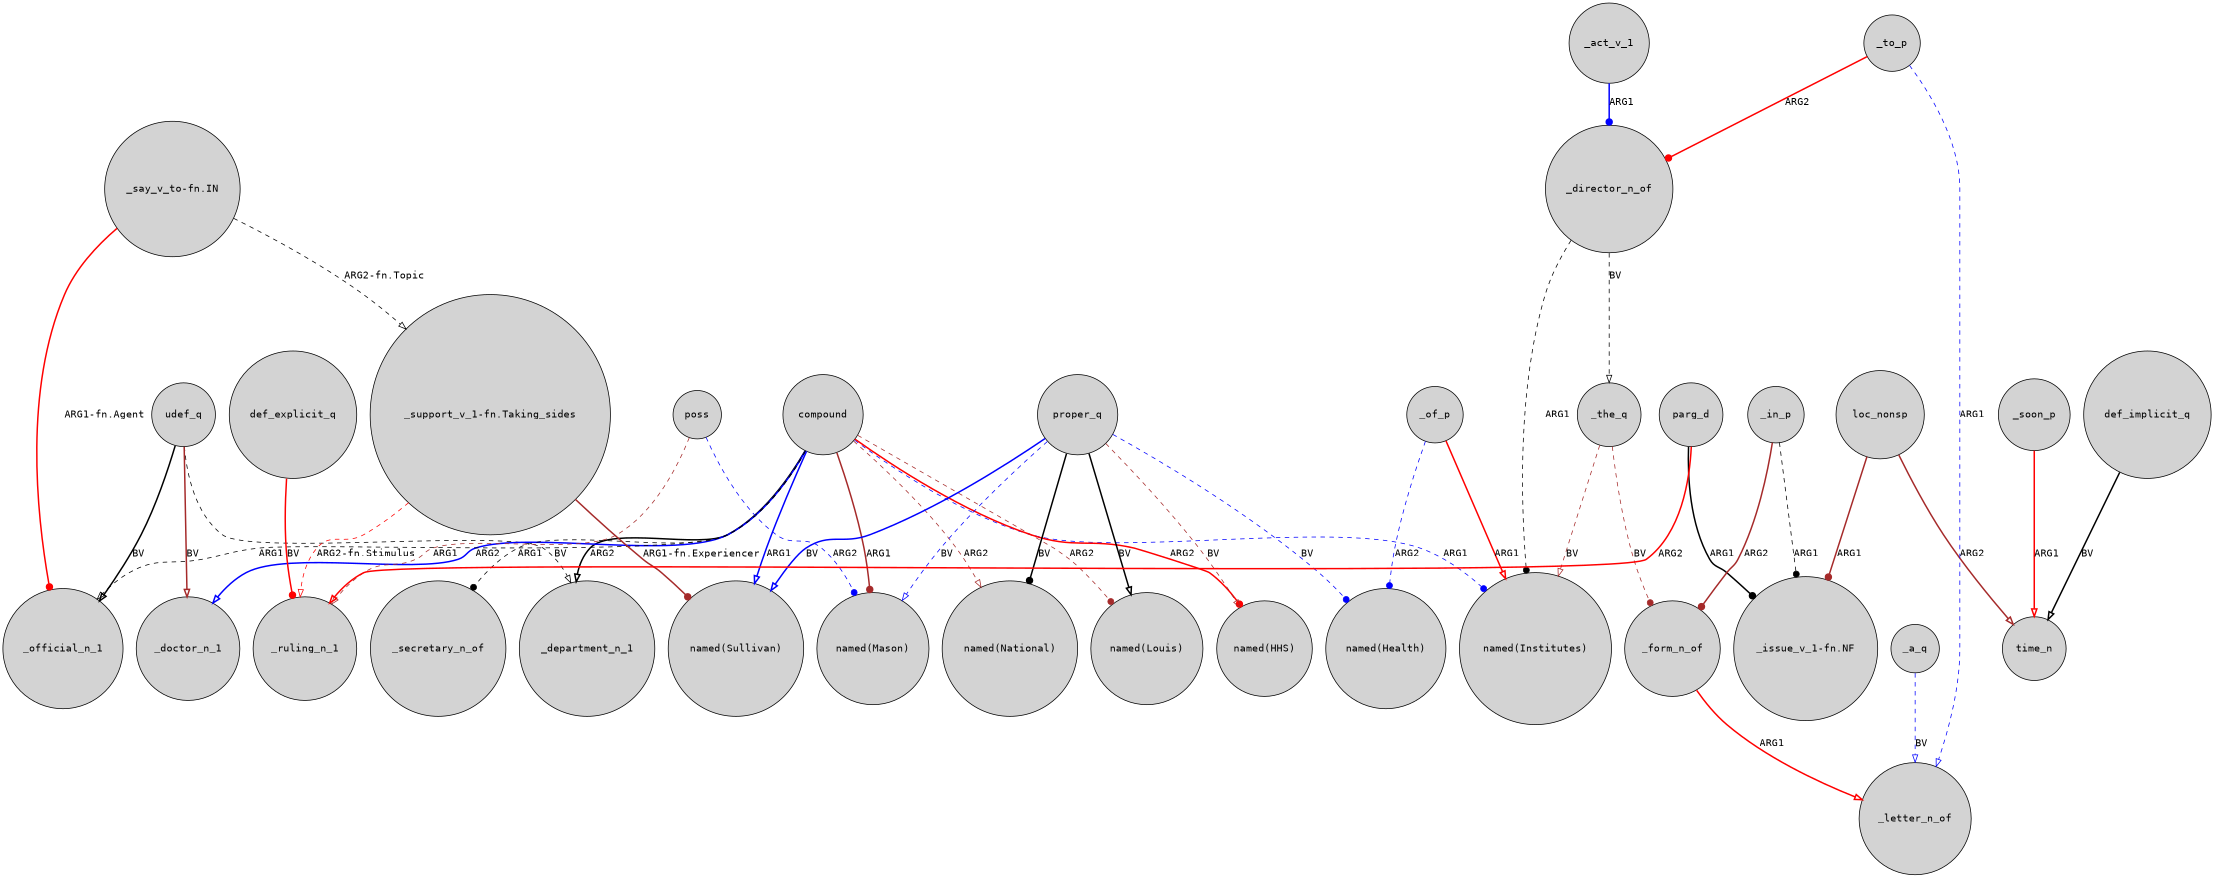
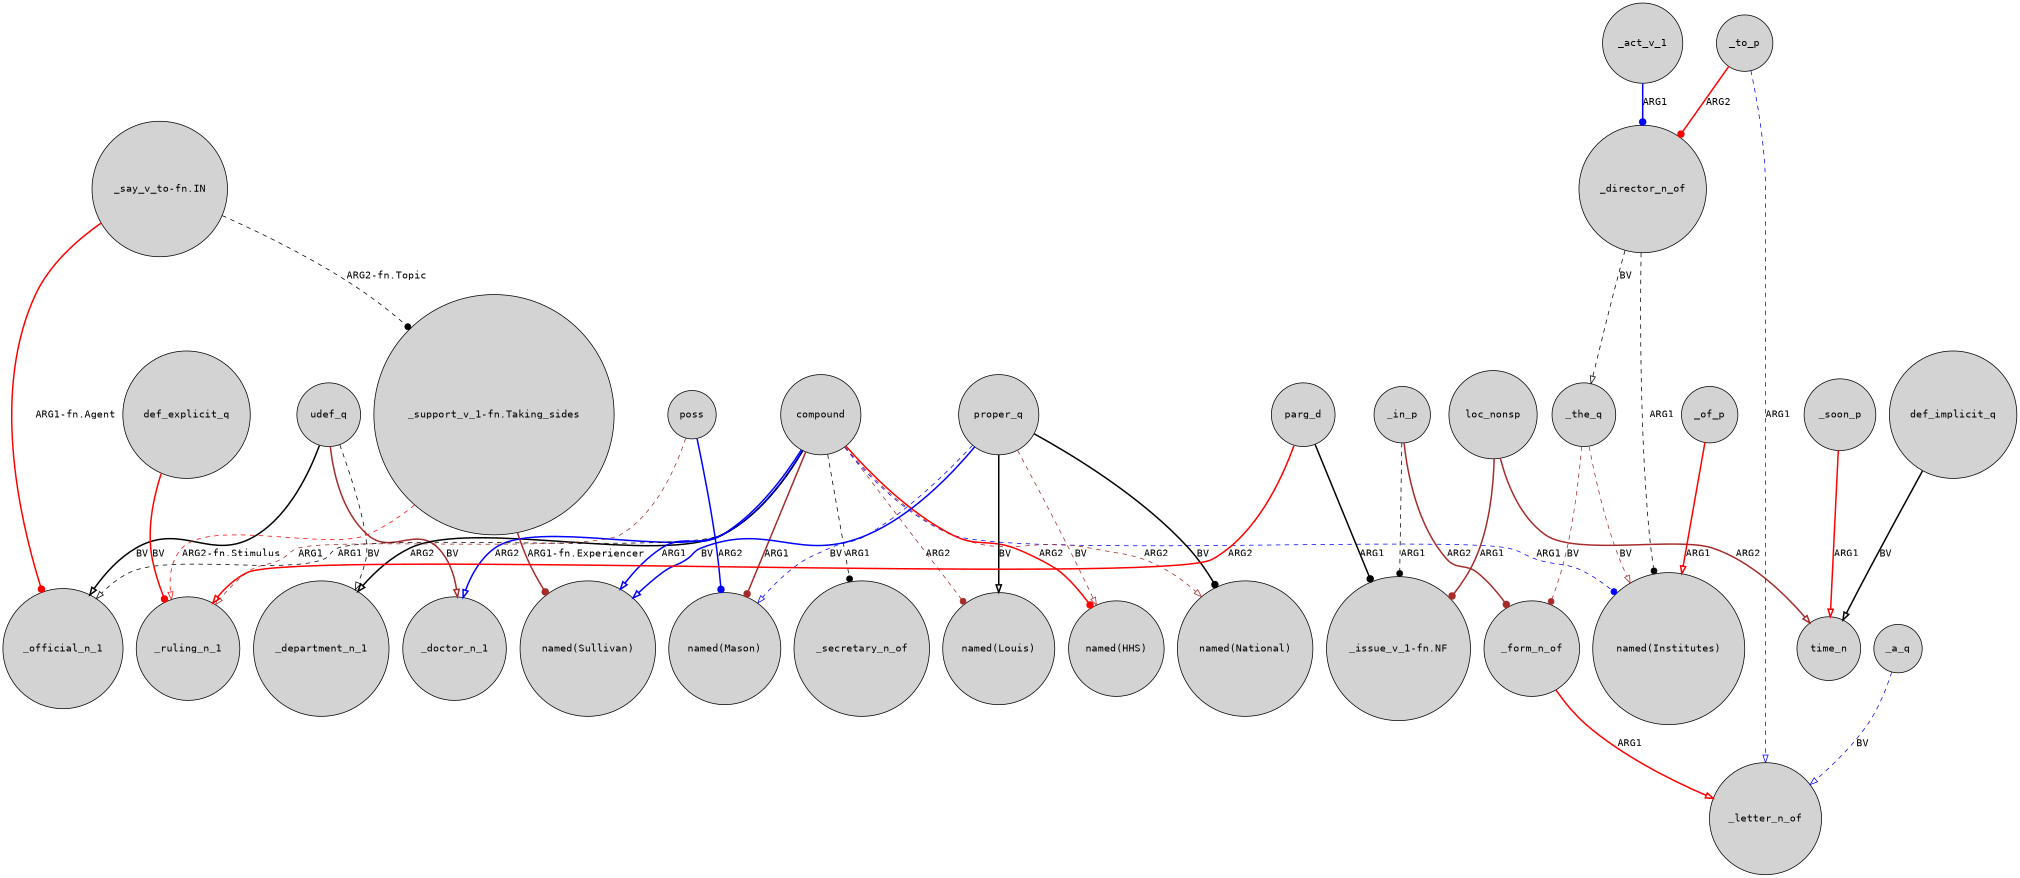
edge "_say_v_to-fn.IN" -> "_support_v_1-fn.Taking_sides": arrowhead onormal -> dot
edge "poss" -> "named(Mason)": style dashed -> bold
node "named(Health)": removed
